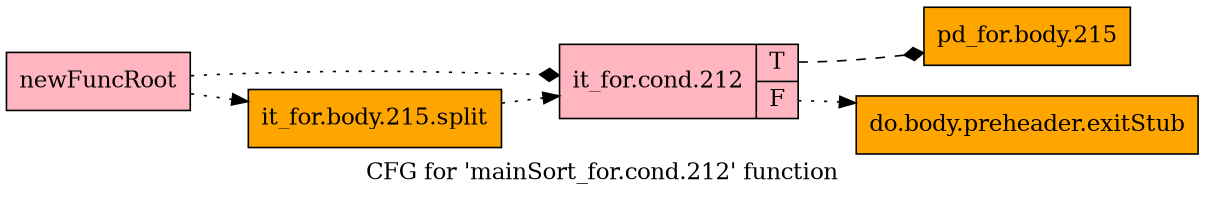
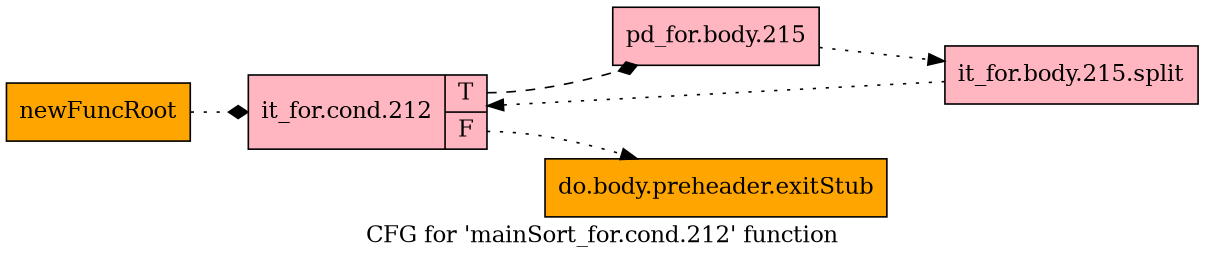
node "pd_for.body.215": fillcolor orange -> lightpink
node "newFuncRoot": fillcolor lightpink -> orange
edge "newFuncRoot" -> "it_for.body.215.split": now "pd_for.body.215" -> "it_for.body.215.split"
node "it_for.body.215.split": fillcolor orange -> lightpink
